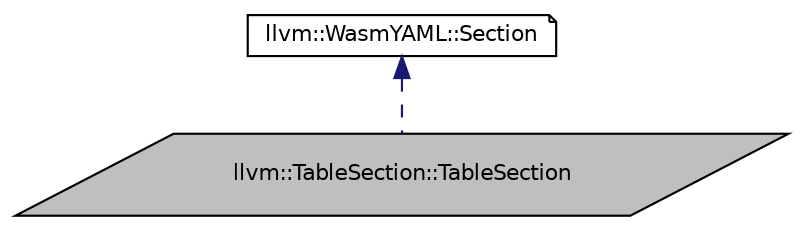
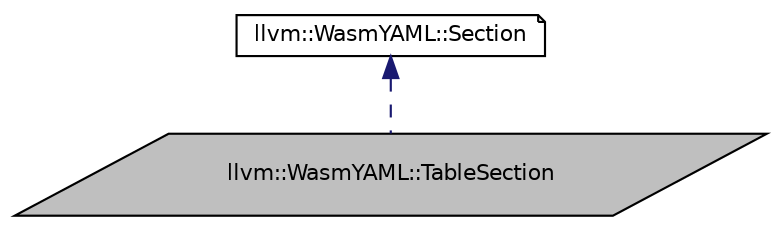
node "llvm::TableSection::TableSection": label "llvm::TableSection::TableSection" -> "llvm::WasmYAML::TableSection"
